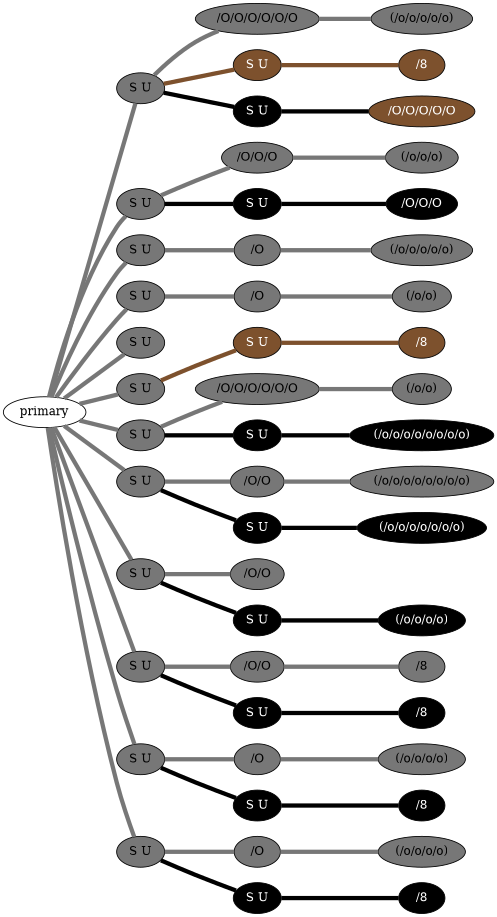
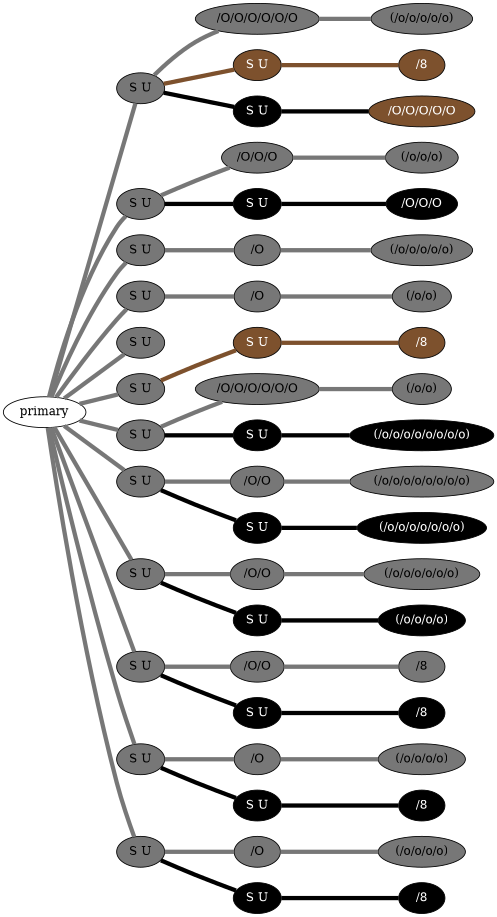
node "(/o/o/o/o/o/o)": added
